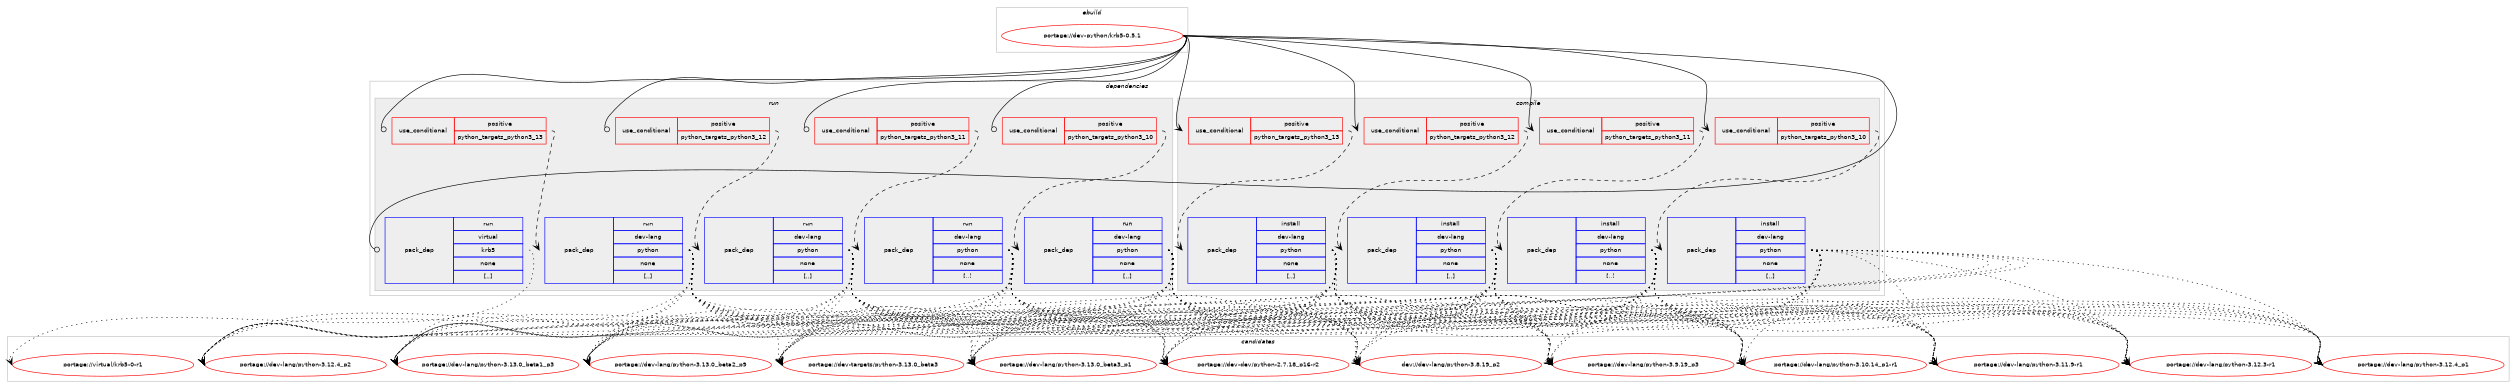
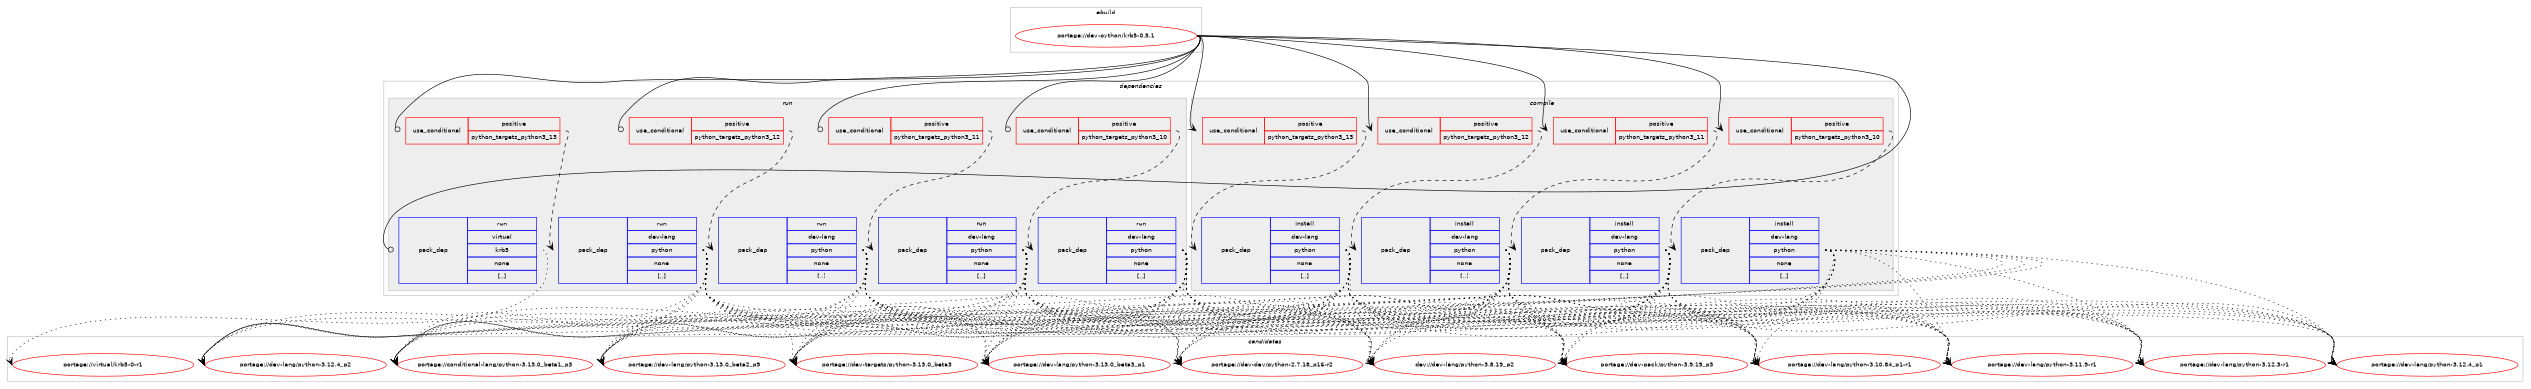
node "portage://dev-lang/python-3.13.0_beta1_p3": label "portage://dev-lang/python-3.13.0_beta1_p3" -> "portage://conditional-lang/python-3.13.0_beta1_p3"
node "portage://dev-lang/python-3.9.19_p3": label "portage://dev-lang/python-3.9.19_p3" -> "portage://dev-pack/python-3.9.19_p3"
node "portage://dev-lang/python-3.10.14_p1-r1": label "portage://dev-lang/python-3.10.14_p1-r1" -> "portage://dev-lang/python-3.10.84_p1-r1"
